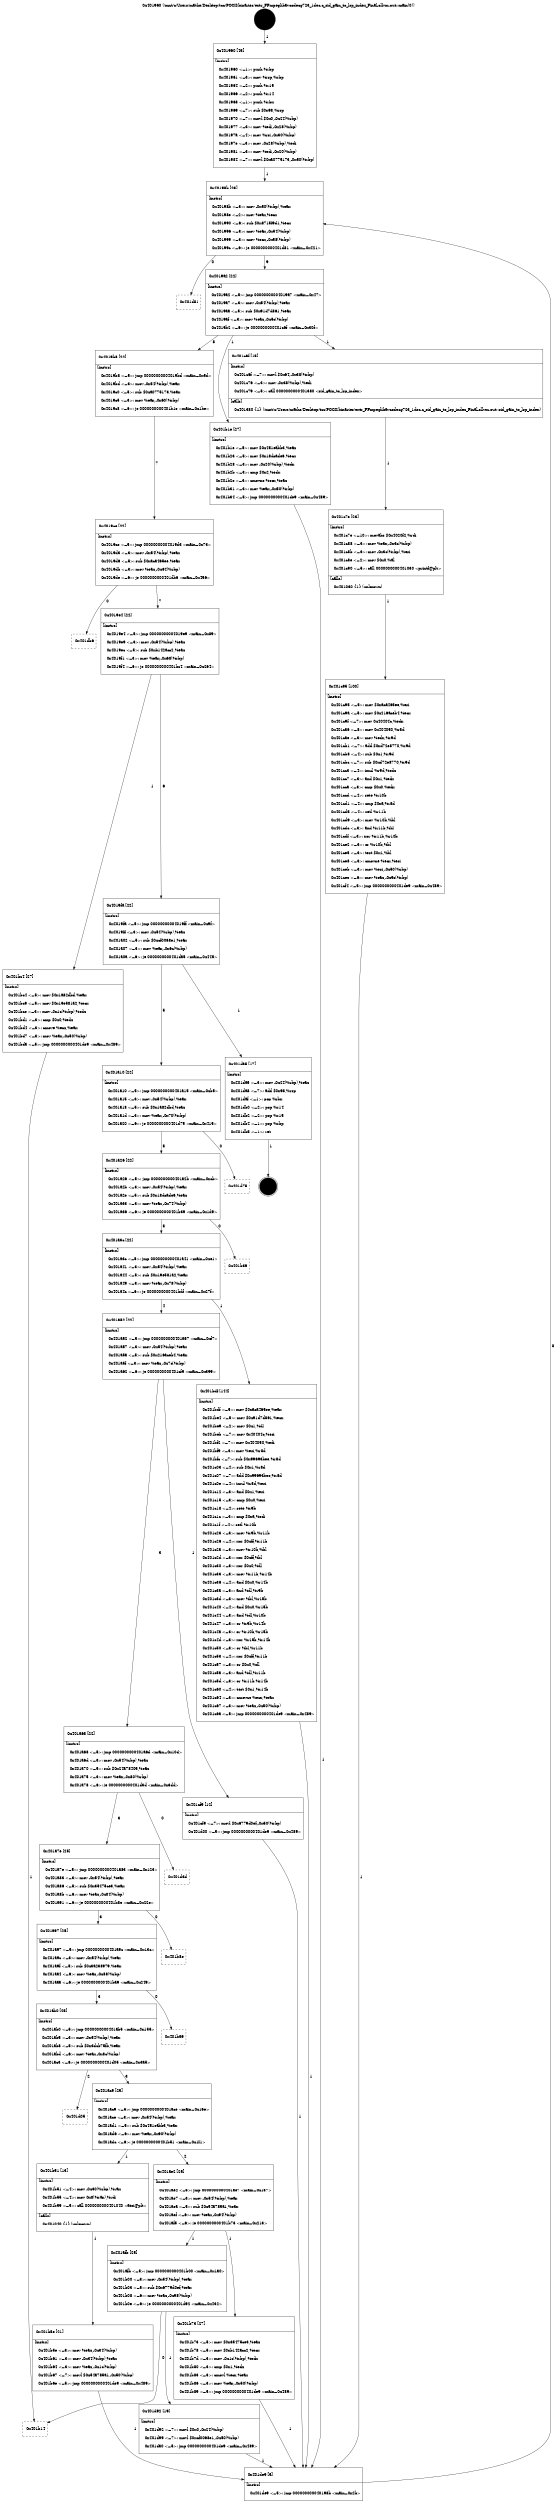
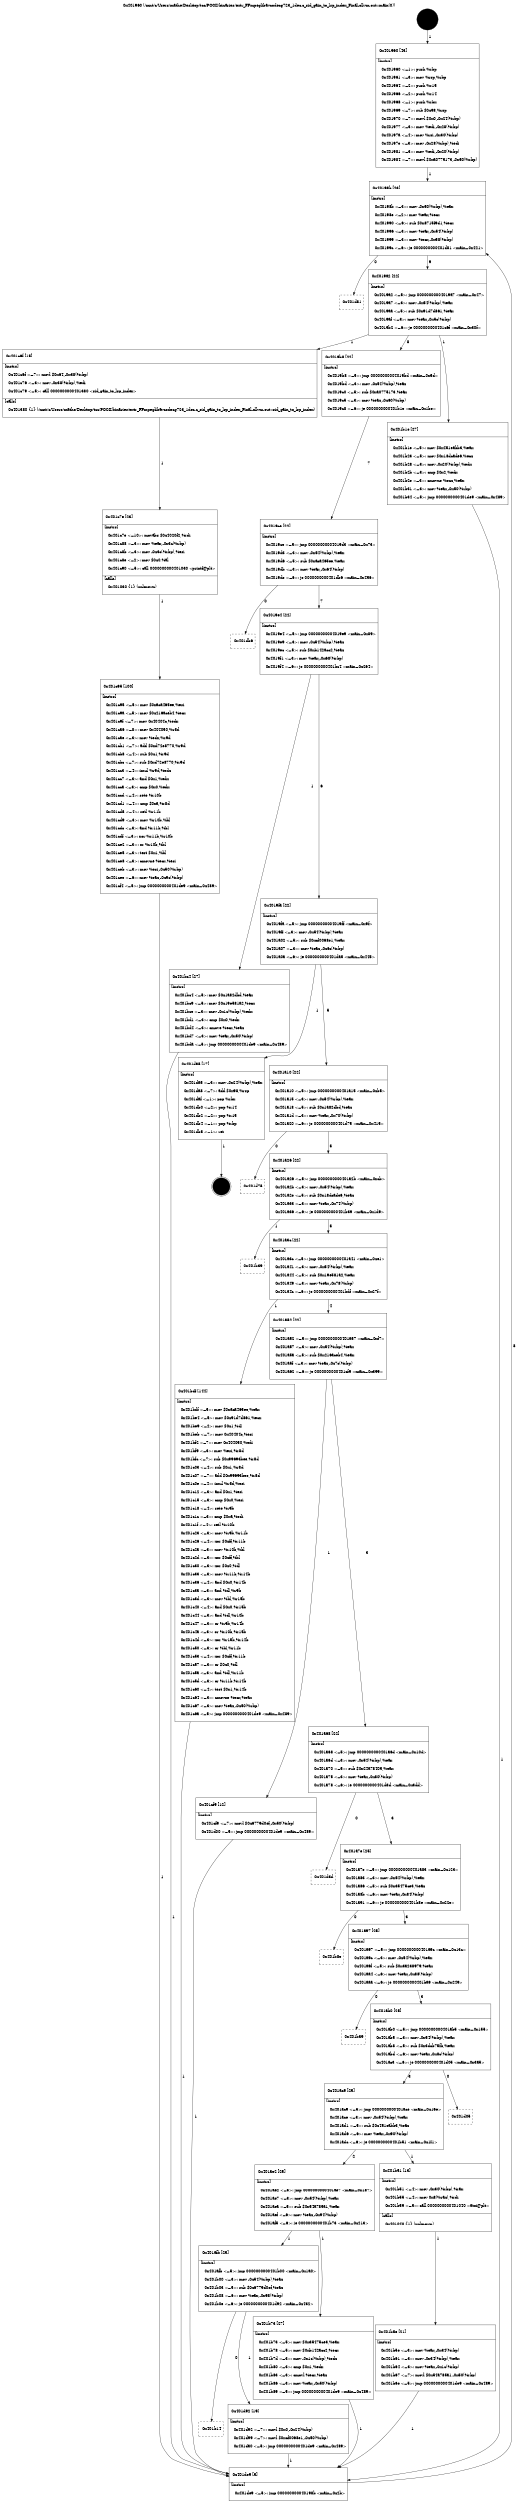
edge "0x401a26 [22]" -> "0x401b39": label " 0" -> " 1"
edge "0x401bc4 [27]" -> "0x401b14": now "0x401bc4 [27]" -> "0x401de9 [5]"
edge "0x401ab0 [25]" -> "0x401d05": label " 2" -> " 0"
